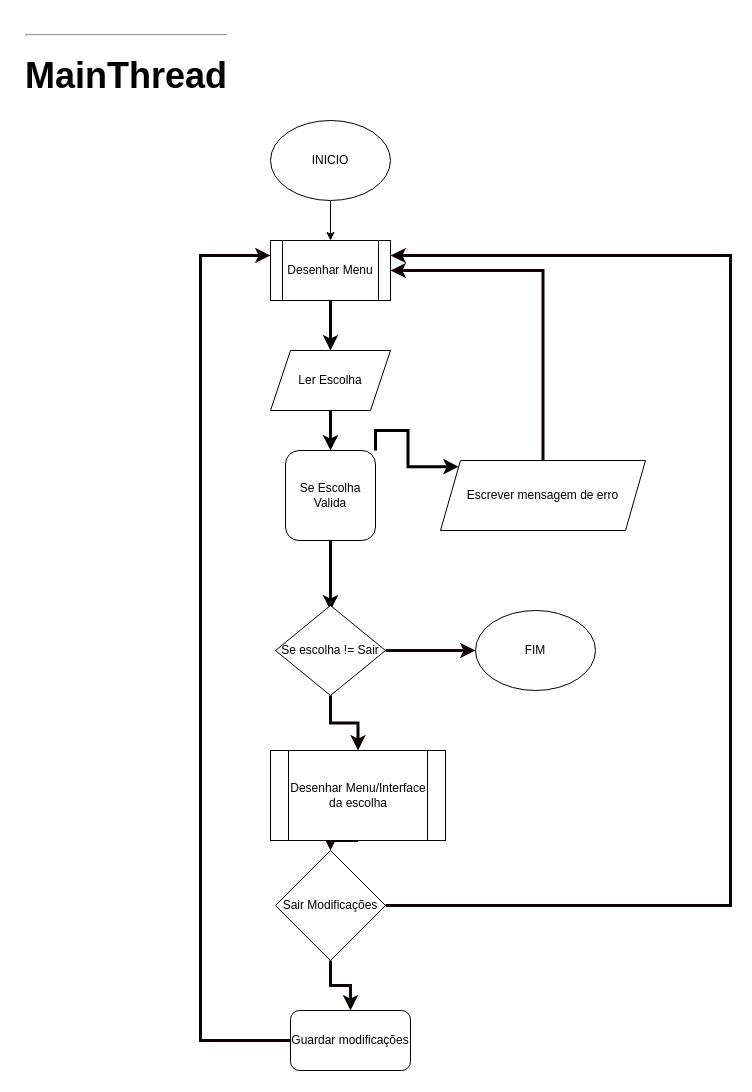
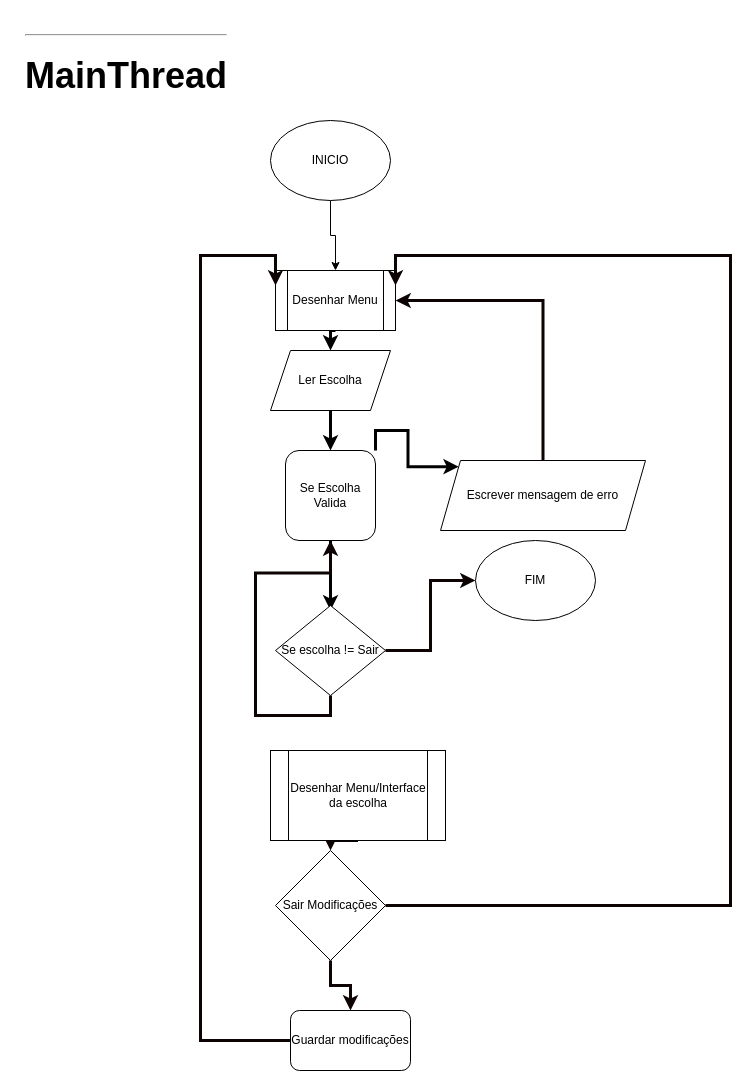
node "Desenhar Menu": moved (331, 271) -> (336, 301)
node "FIM": moved (536, 651) -> (536, 581)
edge "Se escolha != Sair" -> "Desenhar Menu/Interface da escolha": now "Se escolha != Sair" -> "Se Escolha Valida"
